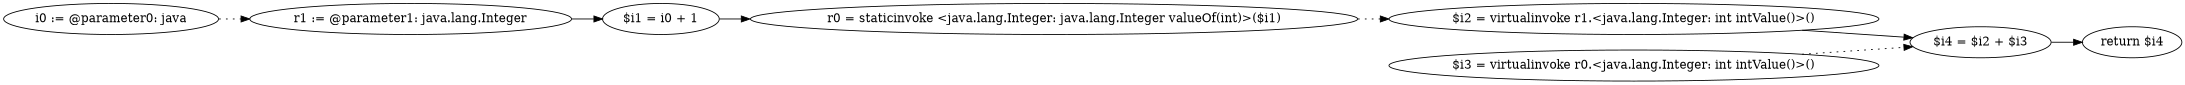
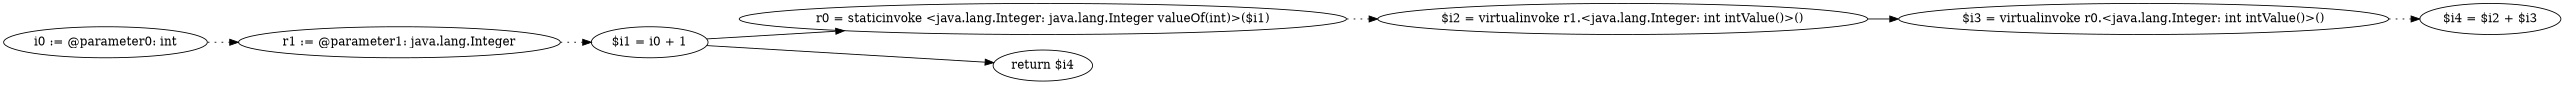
node "i0 := @parameter0: java": label "i0 := @parameter0: java" -> "i0 := @parameter0: int"
edge "r1 := @parameter1: java.lang.Integer" -> "$i1 = i0 + 1": style solid -> dotted
edge "$i2 = virtualinvoke r1.<java.lang.Integer: int intValue()>()" -> "$i4 = $i2 + $i3": now "$i2 = virtualinvoke r1.<java.lang.Integer: int intValue()>()" -> "$i3 = virtualinvoke r0.<java.lang.Integer: int intValue()>()"
edge "$i4 = $i2 + $i3" -> "return $i4": now "$i1 = i0 + 1" -> "return $i4"
